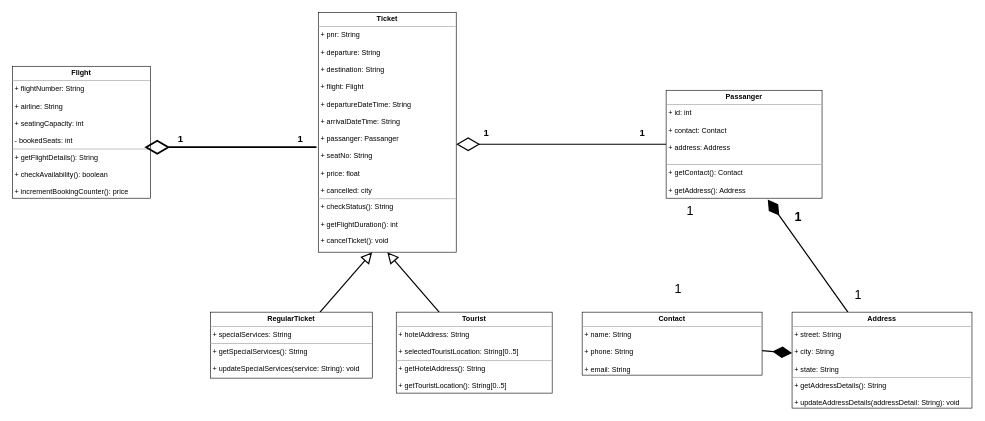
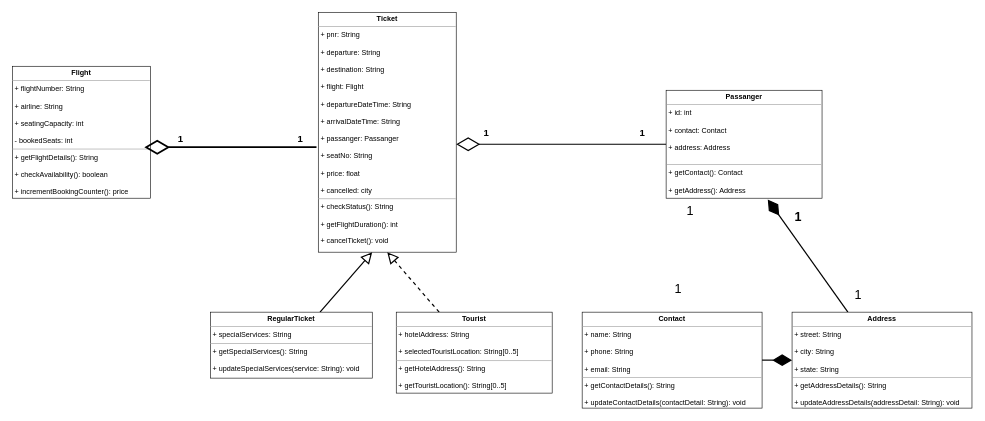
edge "Tourist + hotelAddress: String + selectedTouristLocation: String[0..5] + getHotelAddress(): String + getTouristLocation(): String[0..5] + addTouristLocation(location: String): void + removeTouristLocation(location: String): void" -> "Ticket + pnr: String + departure: String + destination: String + flight: Flight + departureDateTime: String + arrivalDateTime: String + passanger: Passanger + seatNo: String + price: float + cancelled: city + checkStatus(): String + getFlightDuration(): int + cancelTicket(): void": style solid -> dashed
node "Contact + name: String + phone: String + email: String + getContactDetails(): String + updateContactDetails(contactDetail: String): void": size 180x63 -> 180x96
